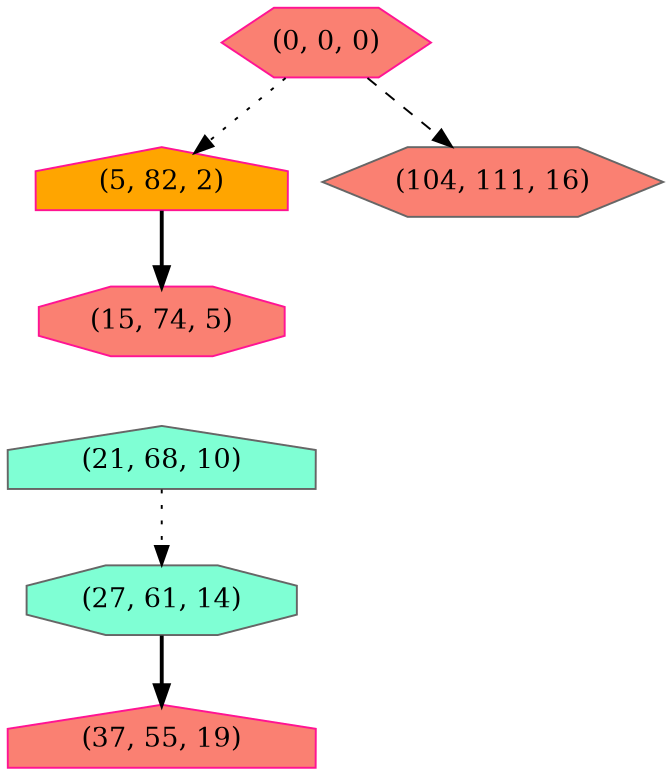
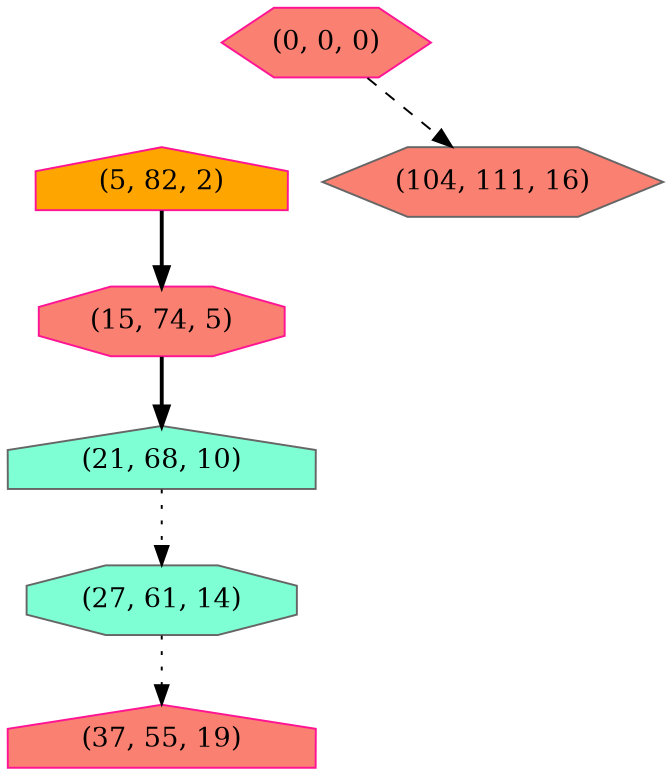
edge "(0, 0, 0)" -> "(5, 82, 2)": removed
edge "(15, 74, 5)" -> "(21, 68, 10)": added
edge "(27, 61, 14)" -> "(37, 55, 19)": style bold -> dotted
